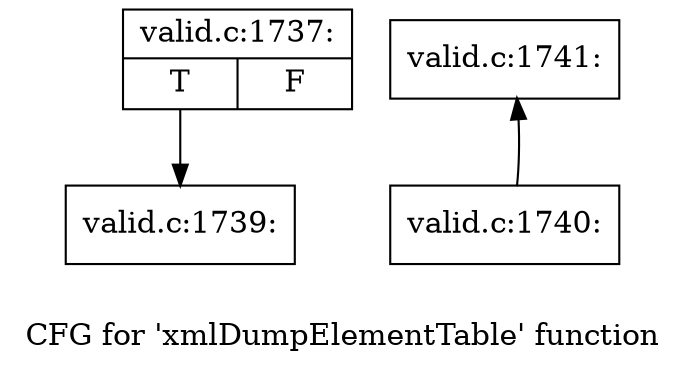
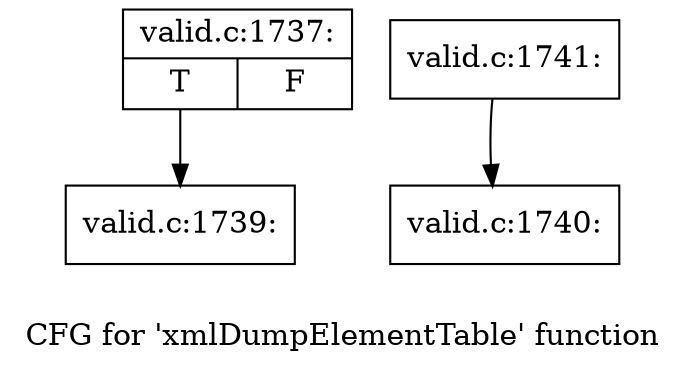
edge "valid.c:1740:" -> "valid.c:1741:": reversed
